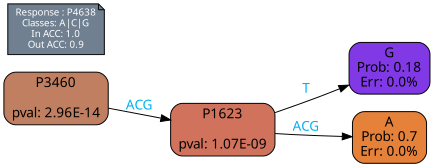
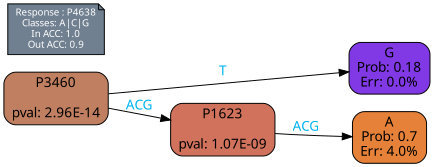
edge "P1623 pval: 1.07E-09" -> "G Prob: 0.18 Err: 0.0%": now "P3460 pval: 2.96E-14" -> "G Prob: 0.18 Err: 0.0%"
node "A Prob: 0.7 Err: 0.0%": label "A Prob: 0.7 Err: 0.0%" -> "A Prob: 0.7 Err: 4.0%"
